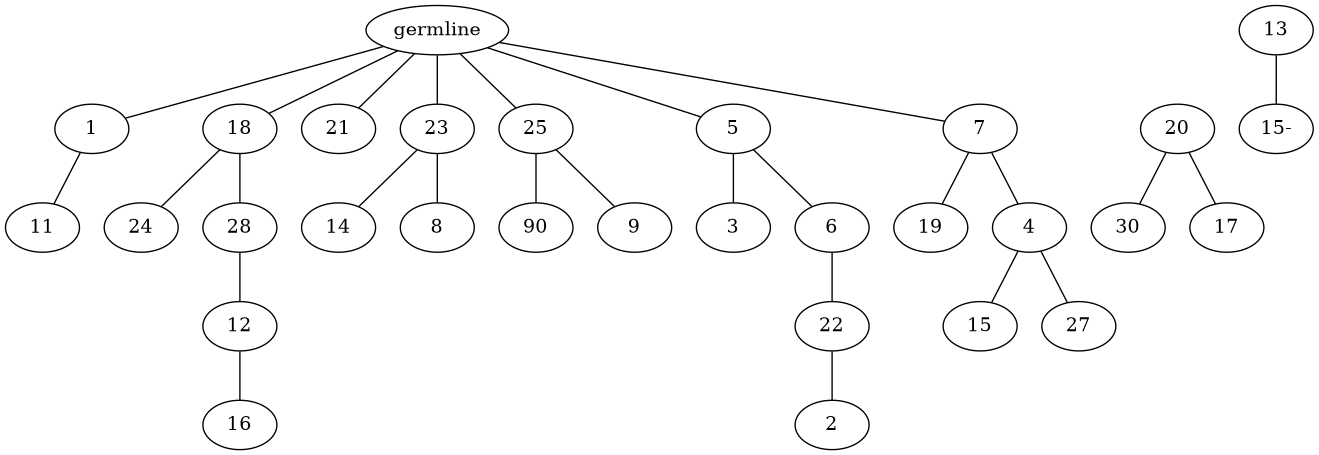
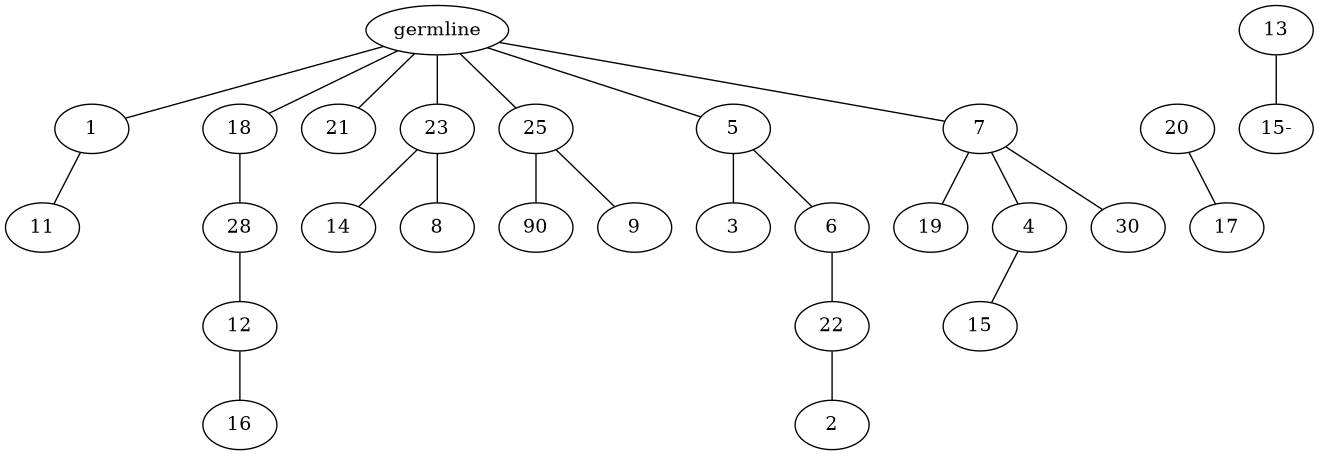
edge "20" -- "30": now "7" -- "30"
node "24": removed
node "27": removed
